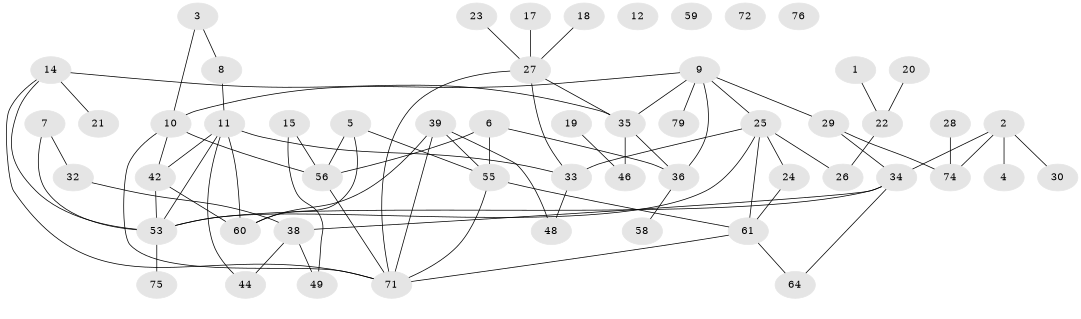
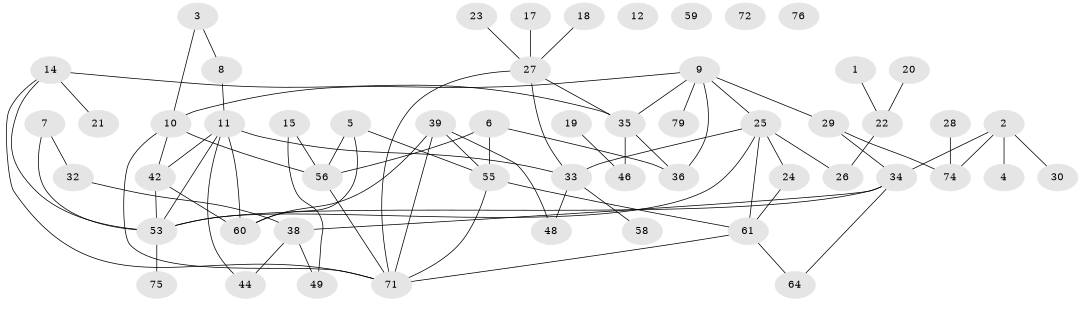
edge "36" -- "58": now "33" -- "58"
